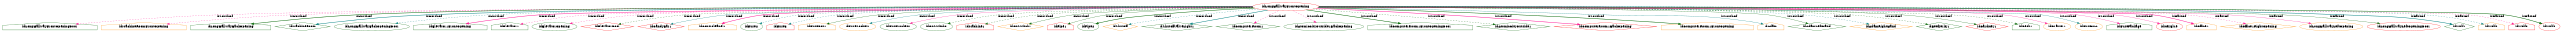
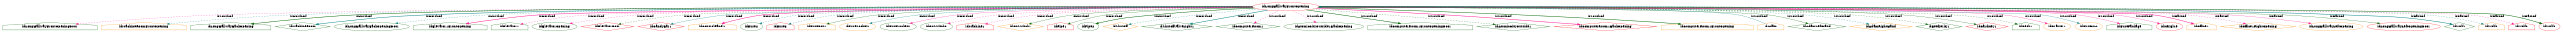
edge "idLongHallwayFrontOpening" -> "idMachineRoomFrontOpening": color deeppink -> teal
edge "idLongHallwayFrontOpening" -> "idOnSwitch3": color darkgreen -> deeppink
edge "idLongHallwayFrontOpening" -> "idMachine1": color darkgreen -> deeppink
edge "idLongHallwayFrontOpening" -> "idAdam": reversed
